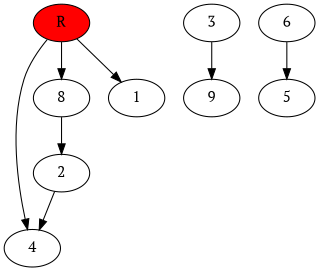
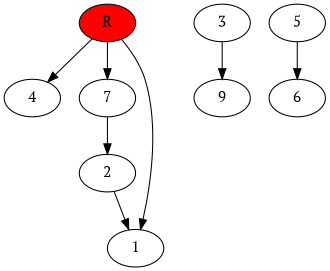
edge "6" -> "5": reversed
node "8": label "8" -> "7"
edge "2" -> "4": now "2" -> "1"
